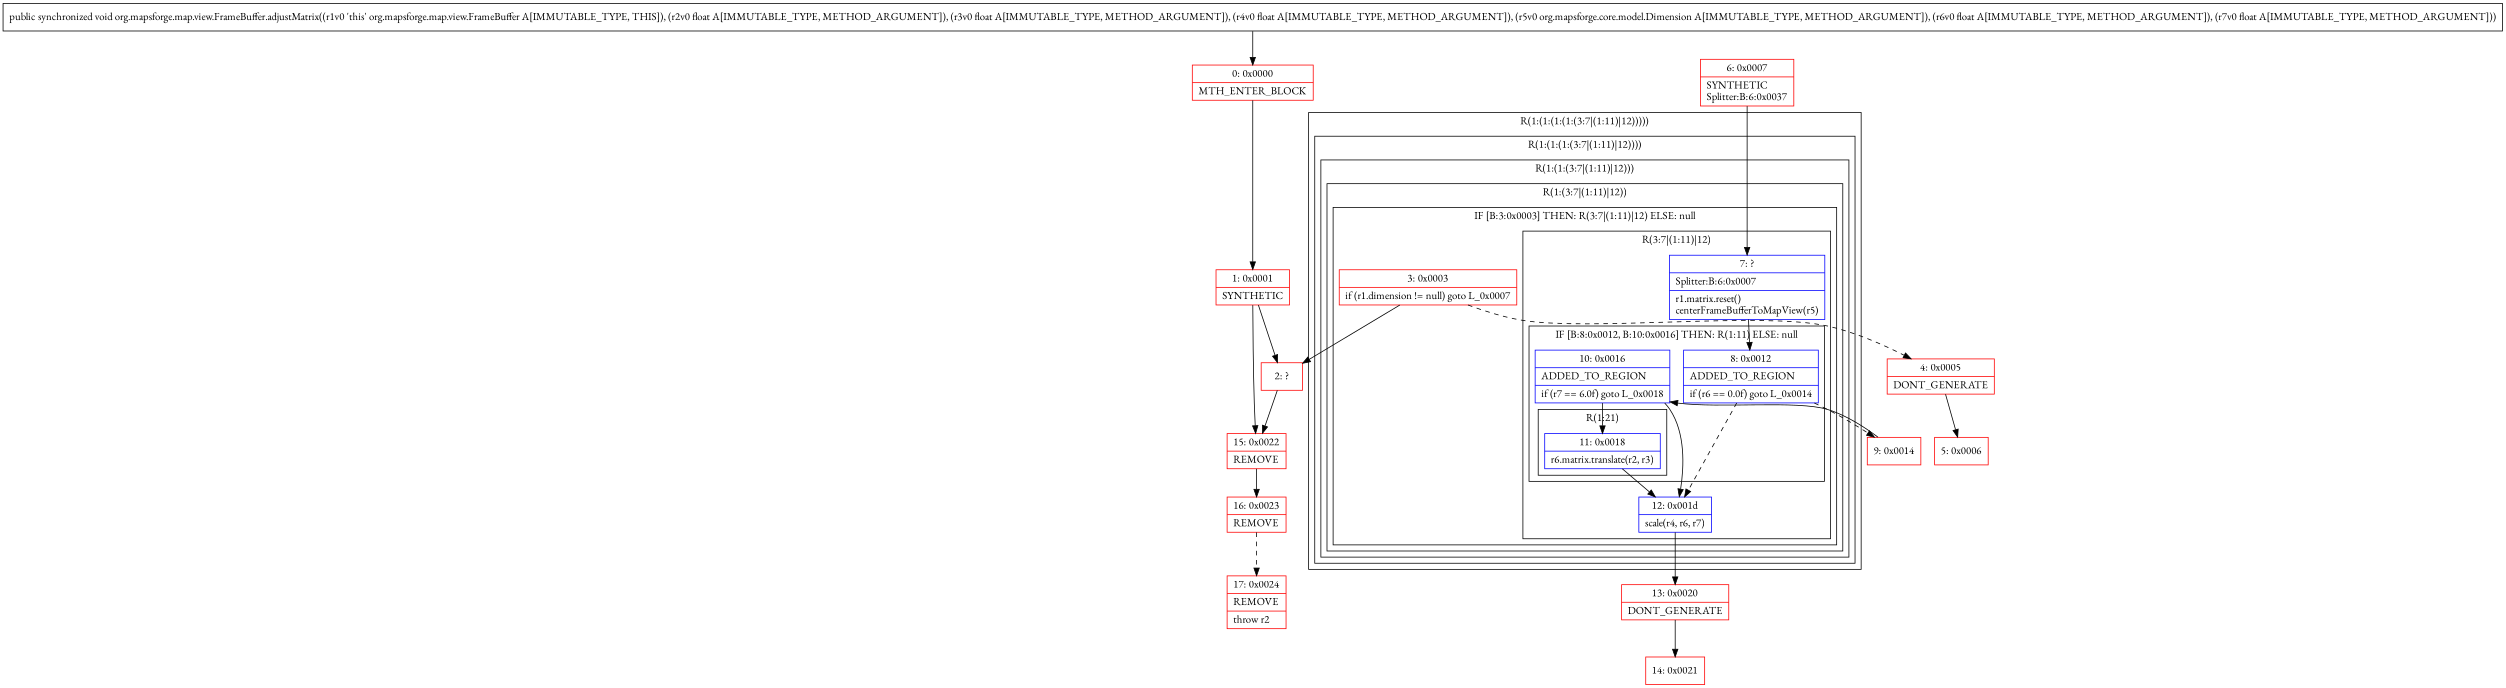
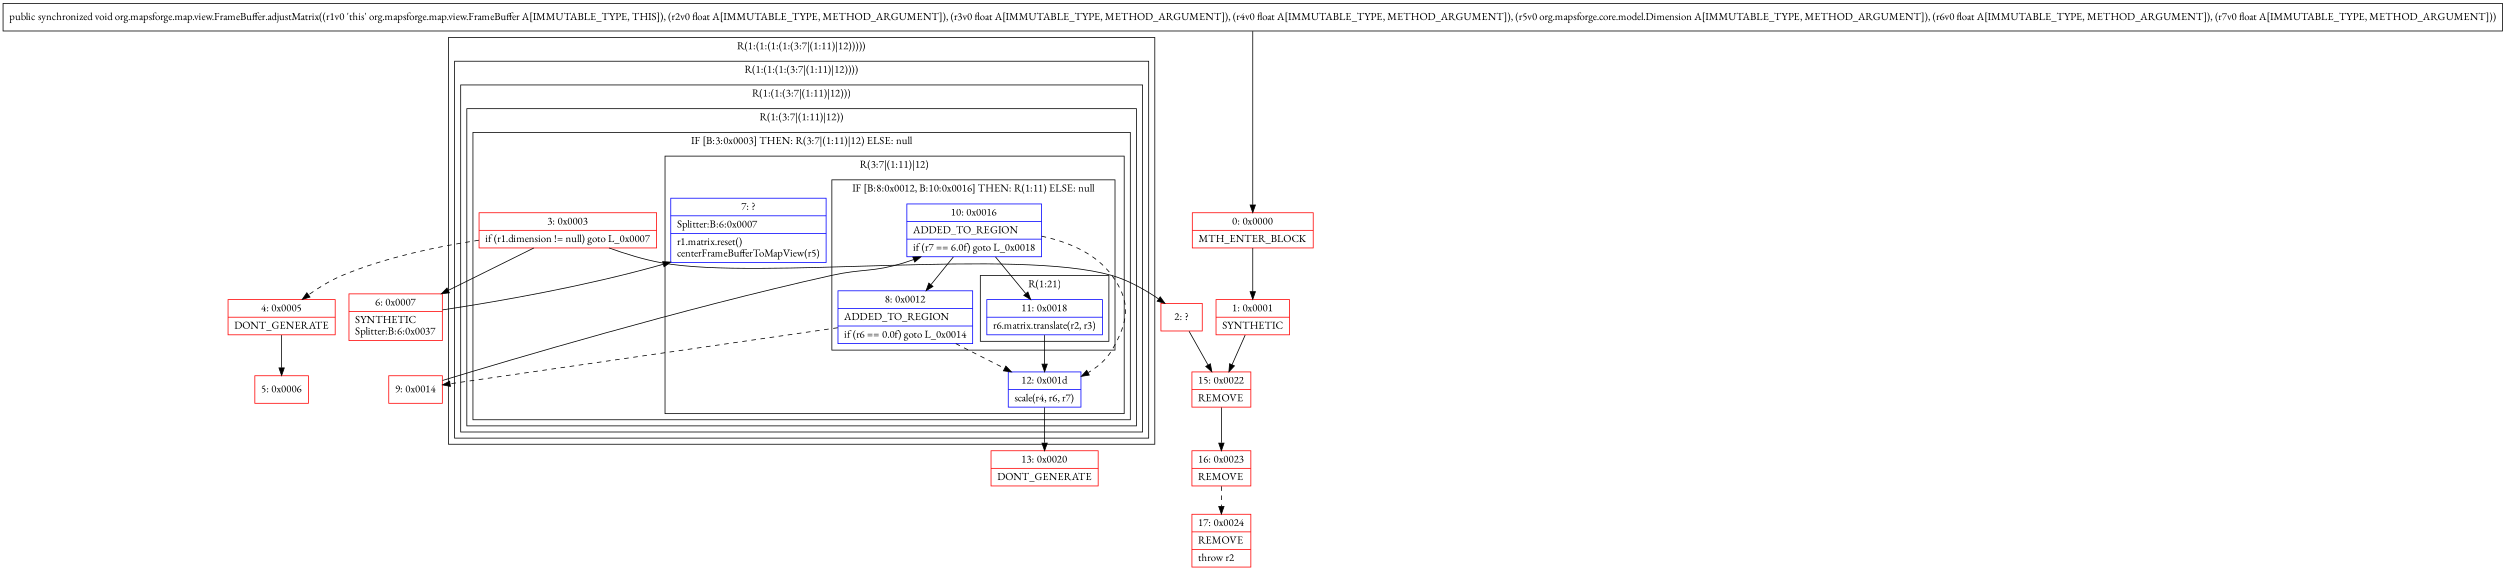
edge "3: 0x0003" -> "6: 0x0007": added
edge "1: 0x0001" -> "2: ?": removed
edge "7: ?" -> "8: 0x0012": now "10: 0x0016" -> "8: 0x0012"
edge "10: 0x0016" -> "12: 0x001d": style solid -> dashed
node "14: 0x0021": removed
